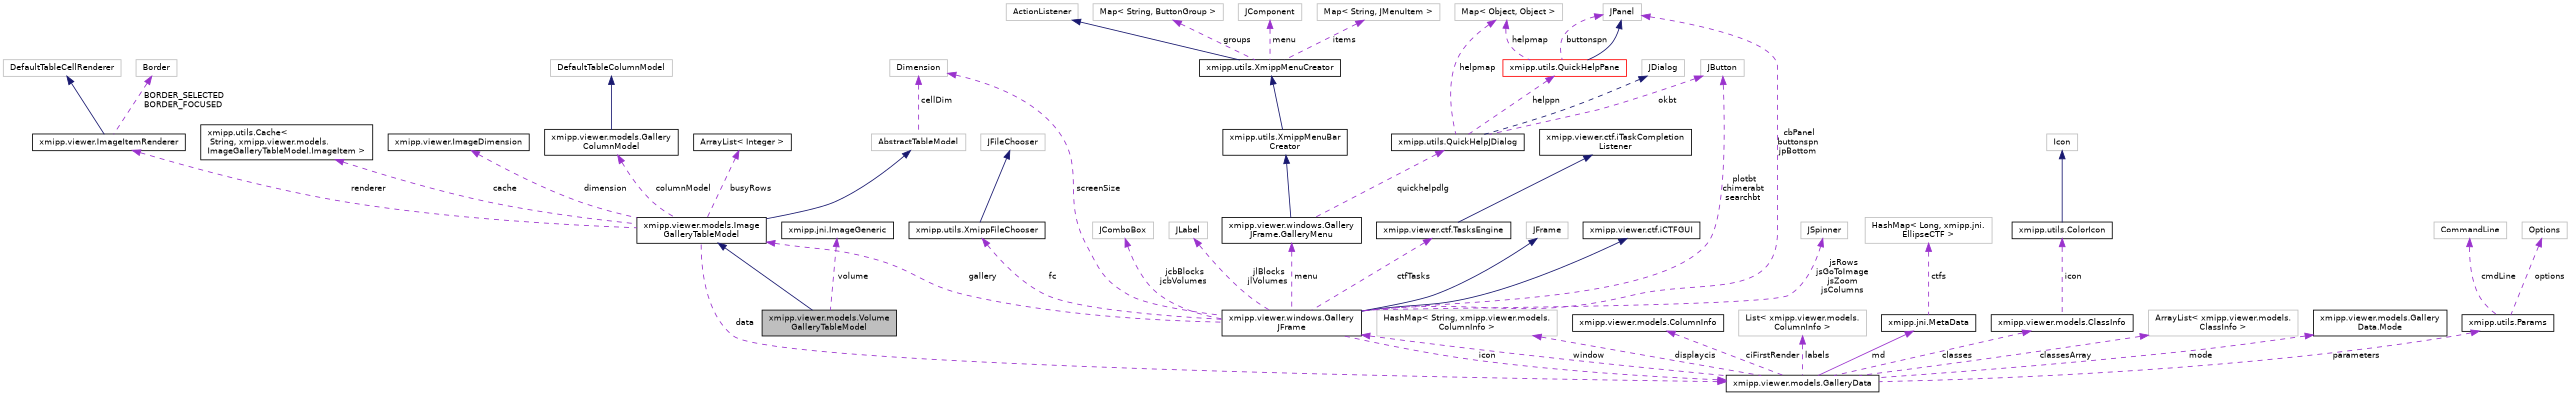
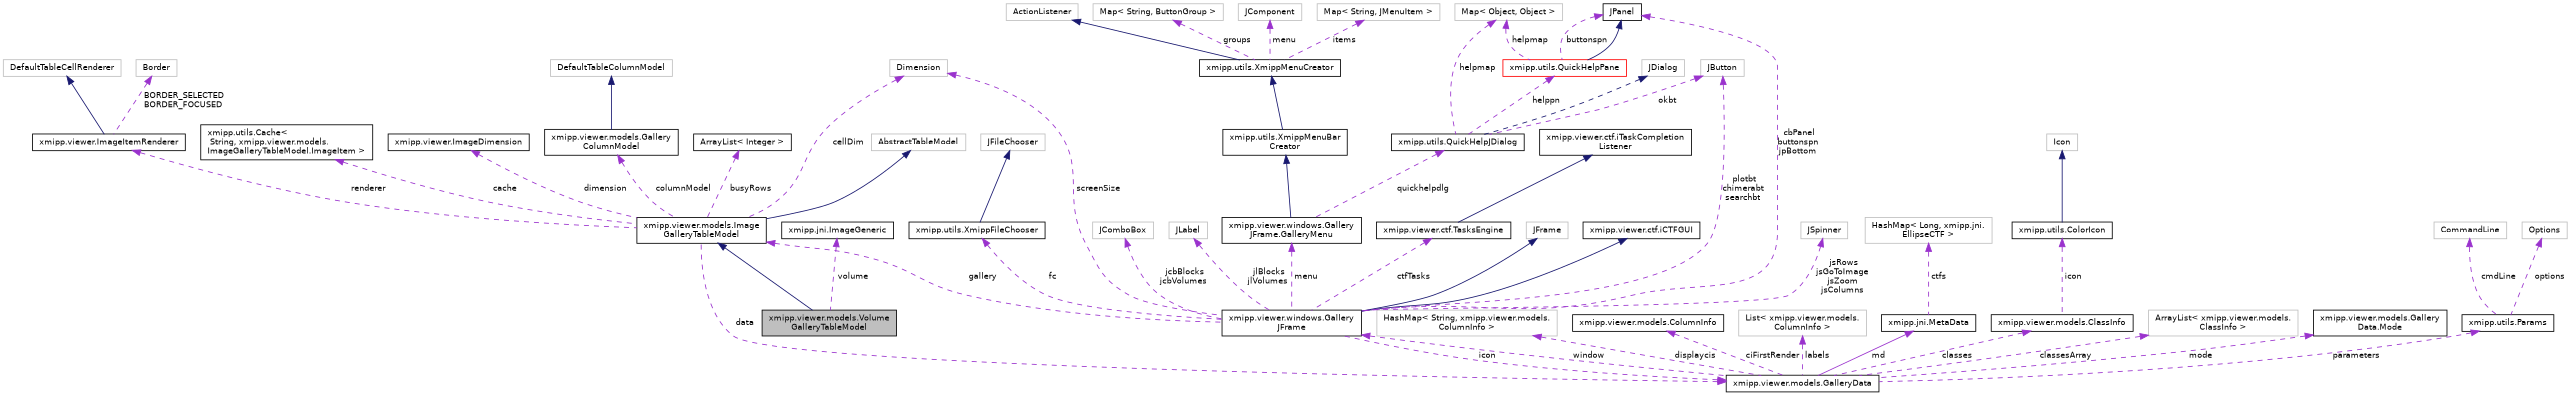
node "JPanel": color grey75 -> black
edge "AbstractTableModel" -> "Dimension": now "xmipp.viewer.models.Image GalleryTableModel" -> "Dimension"
